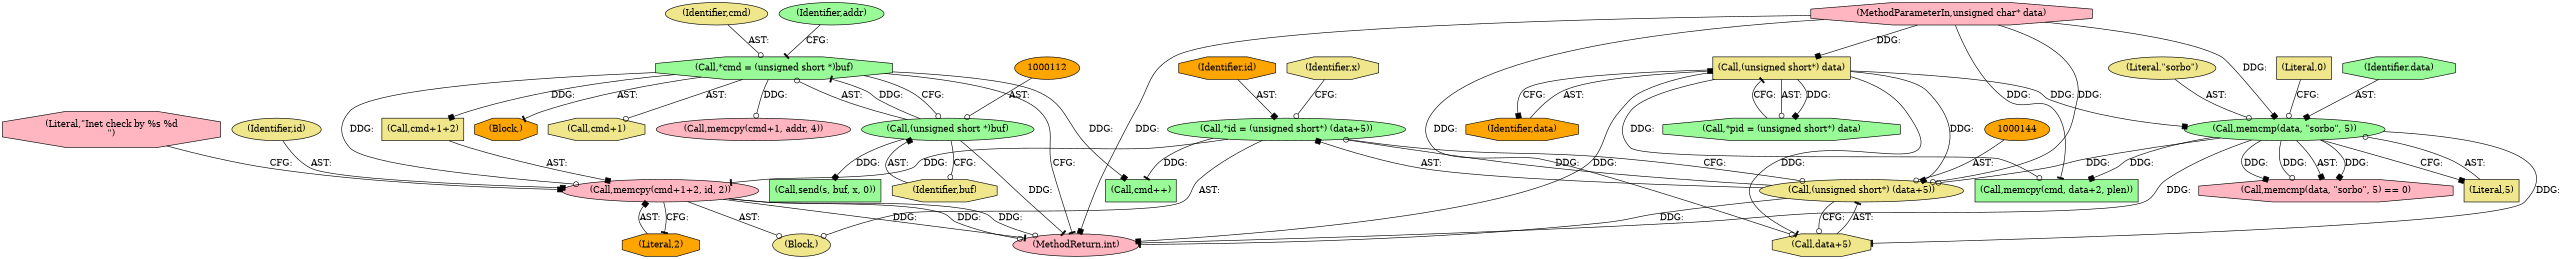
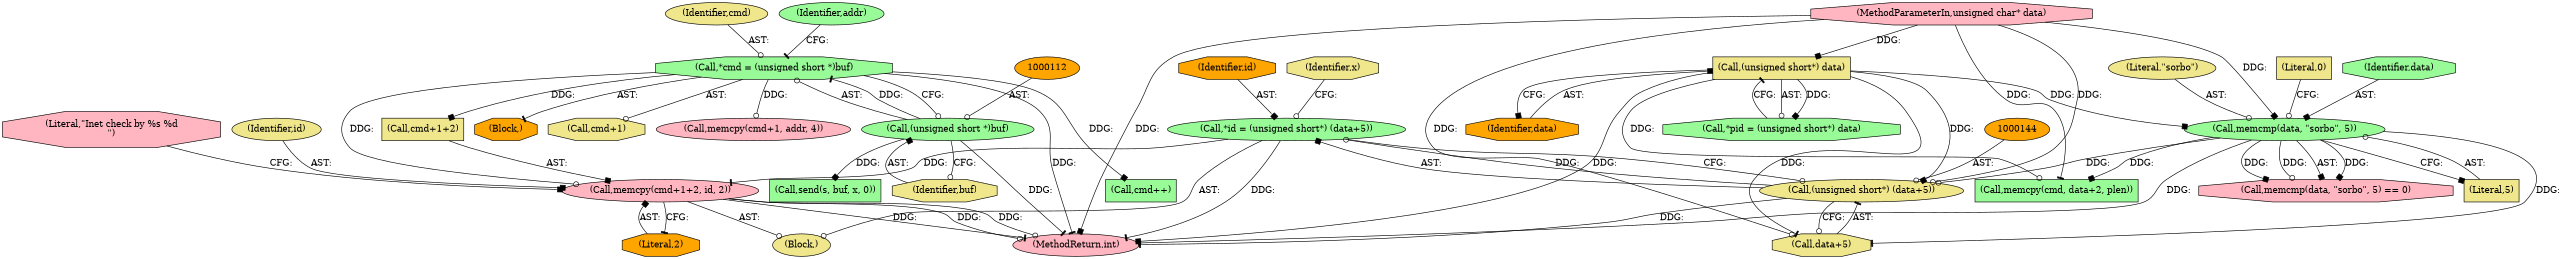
edge "(Call,*id = (unsigned short*) (data+5))" -> "(Call,cmd++)": now "(Call,*id = (unsigned short*) (data+5))" -> "(MethodReturn,int)"
edge "(Call,*cmd = (unsigned short *)buf)" -> "(MethodReturn,int)": label "CFG: " -> "DDG: "
